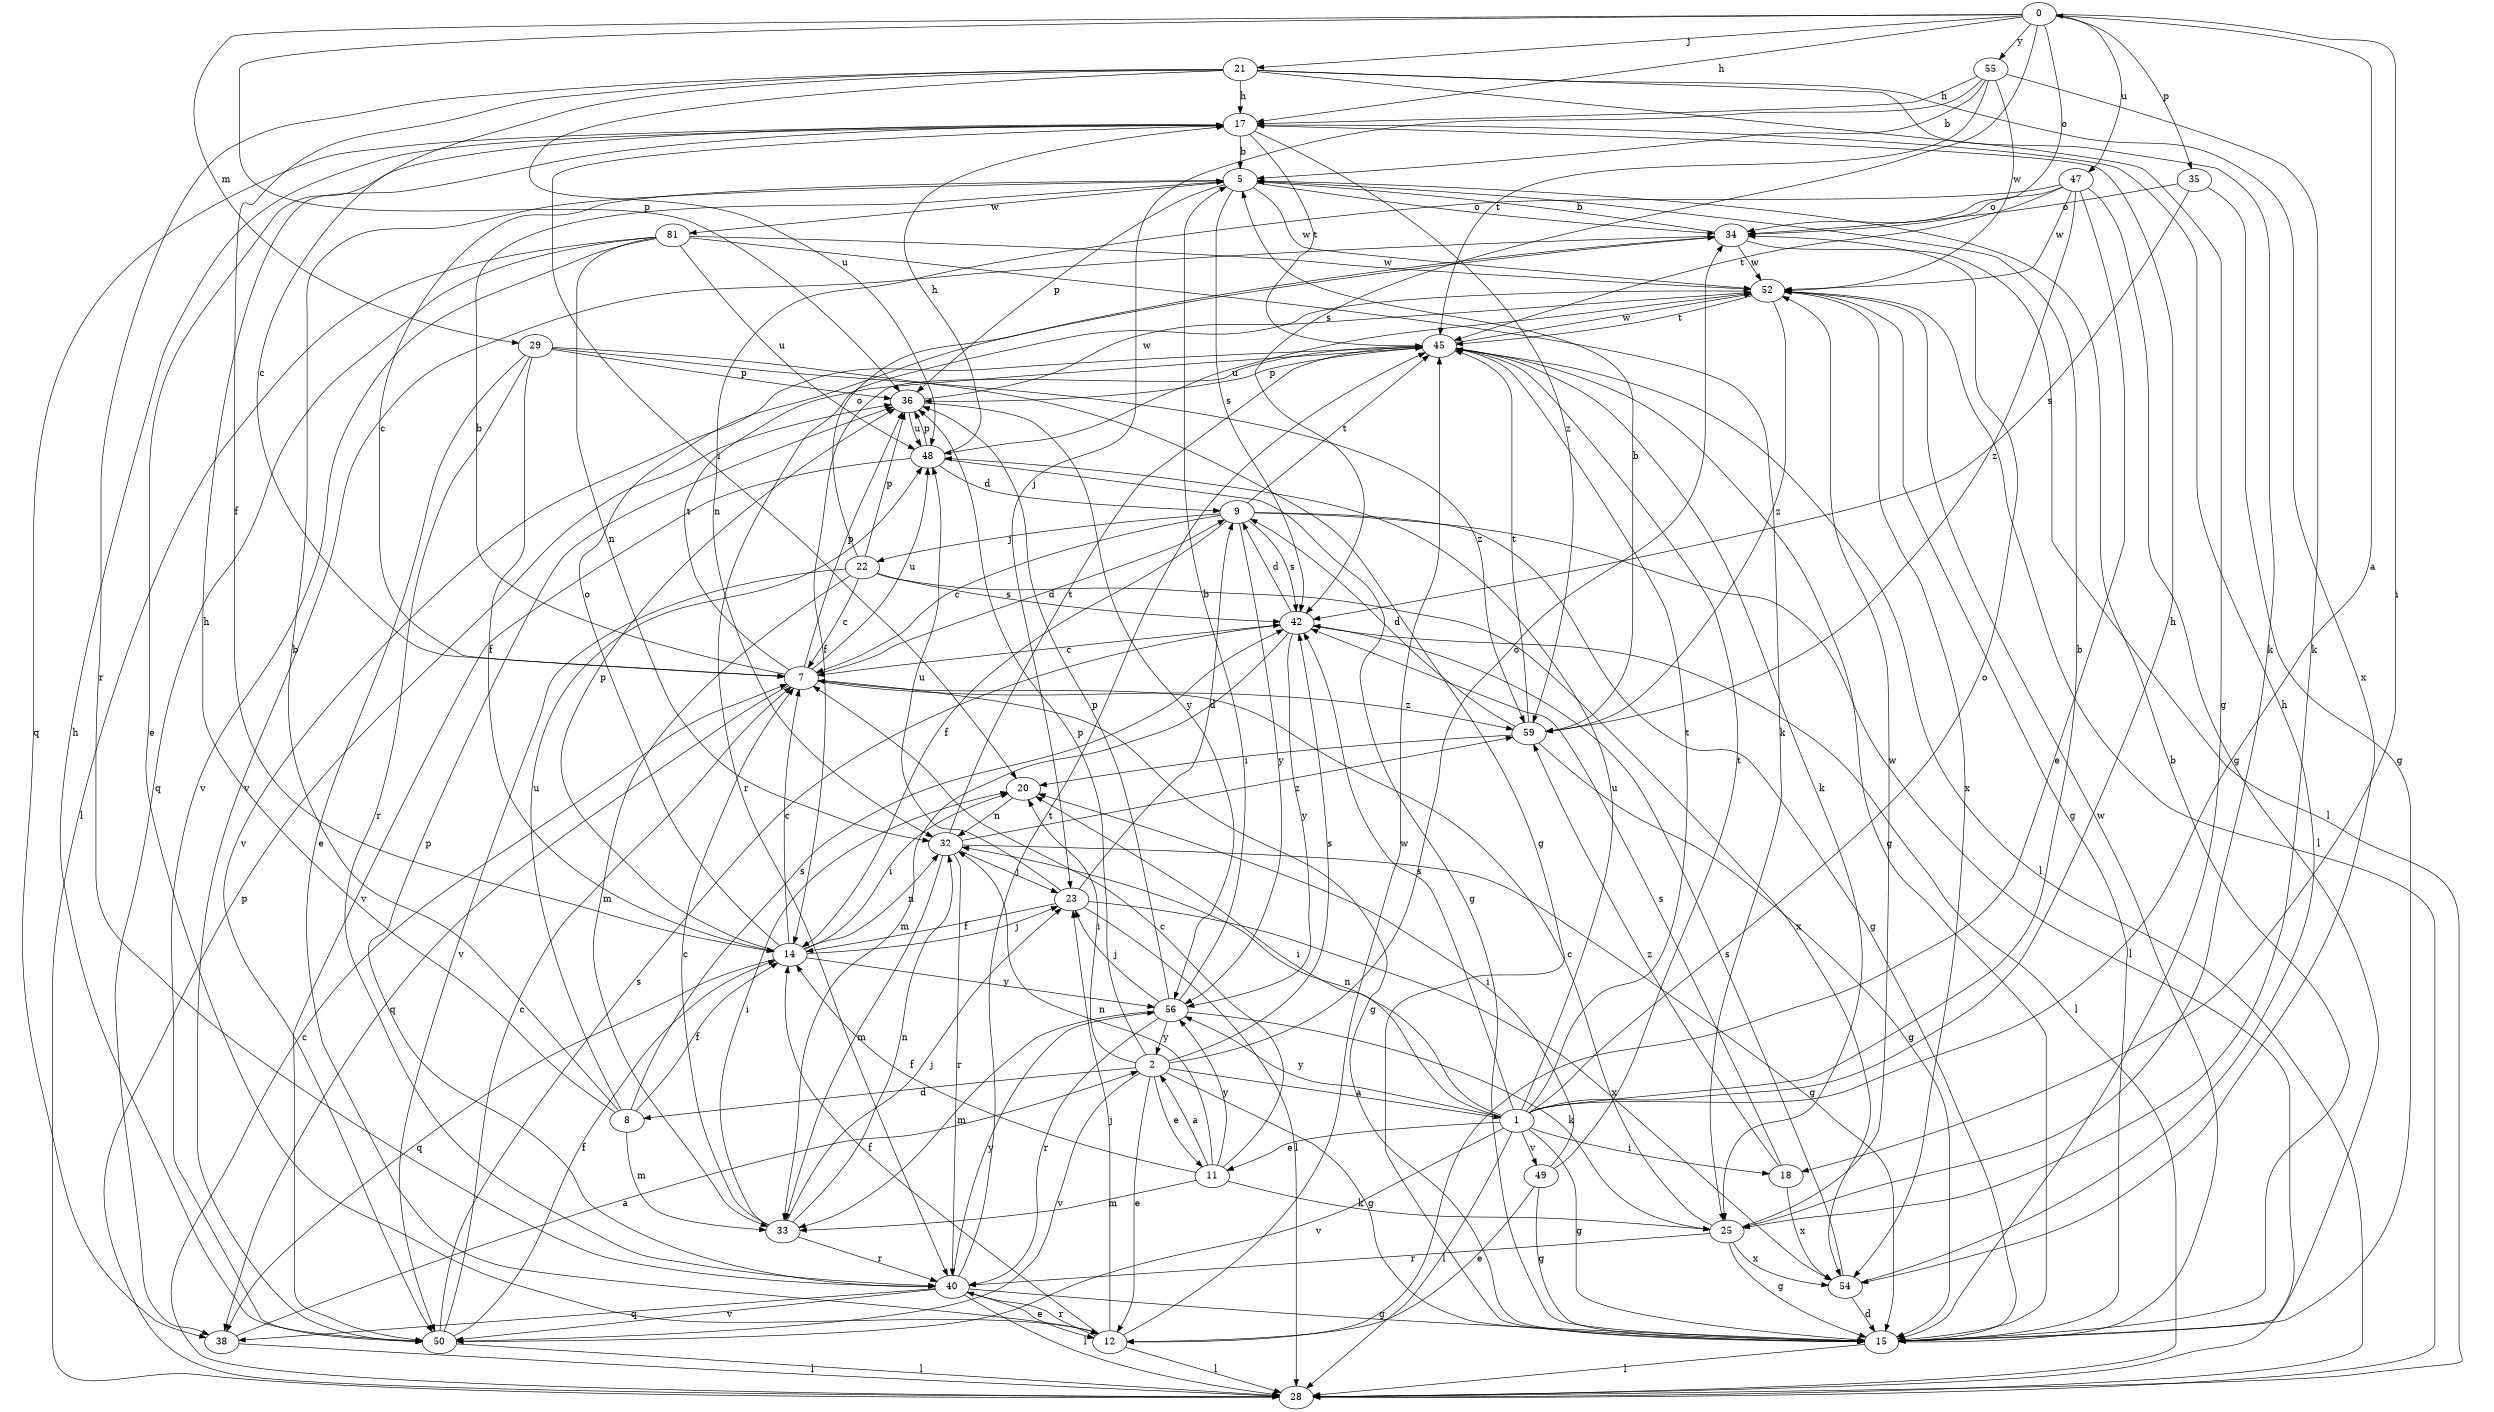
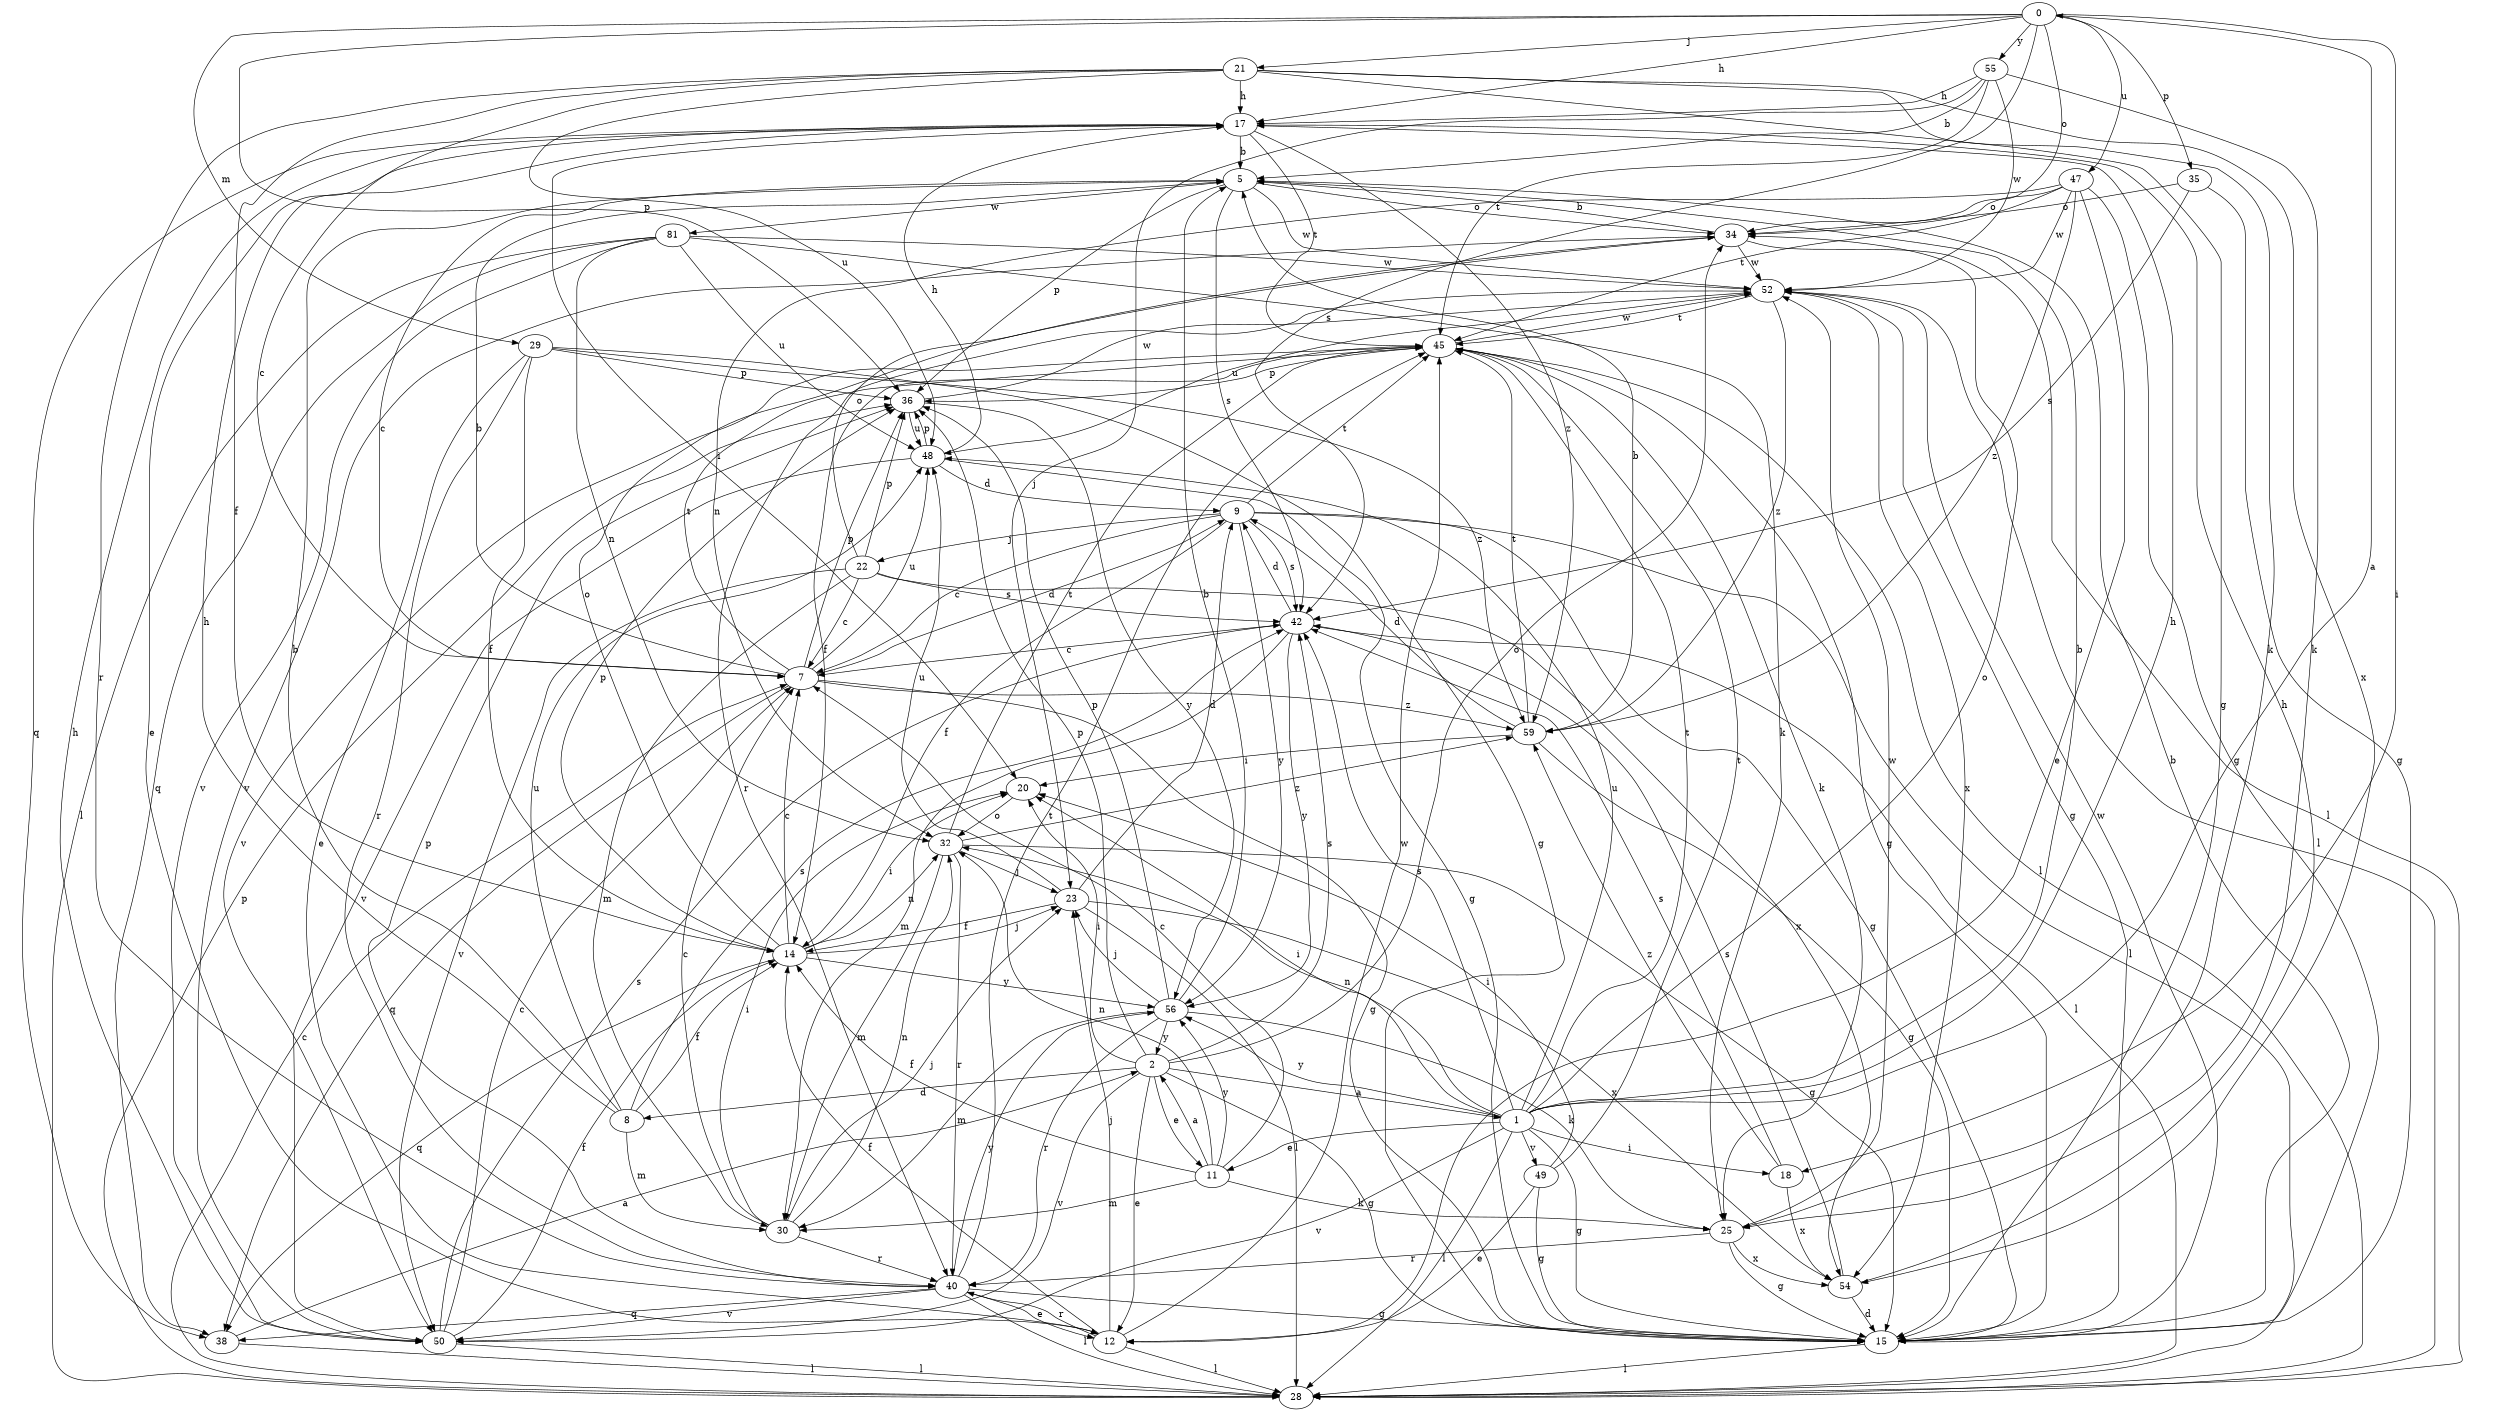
edge "25" -> "7": removed, label "c"
edge "20" -> "32": label "n" -> "o"
node "33": label "33" -> "30"
